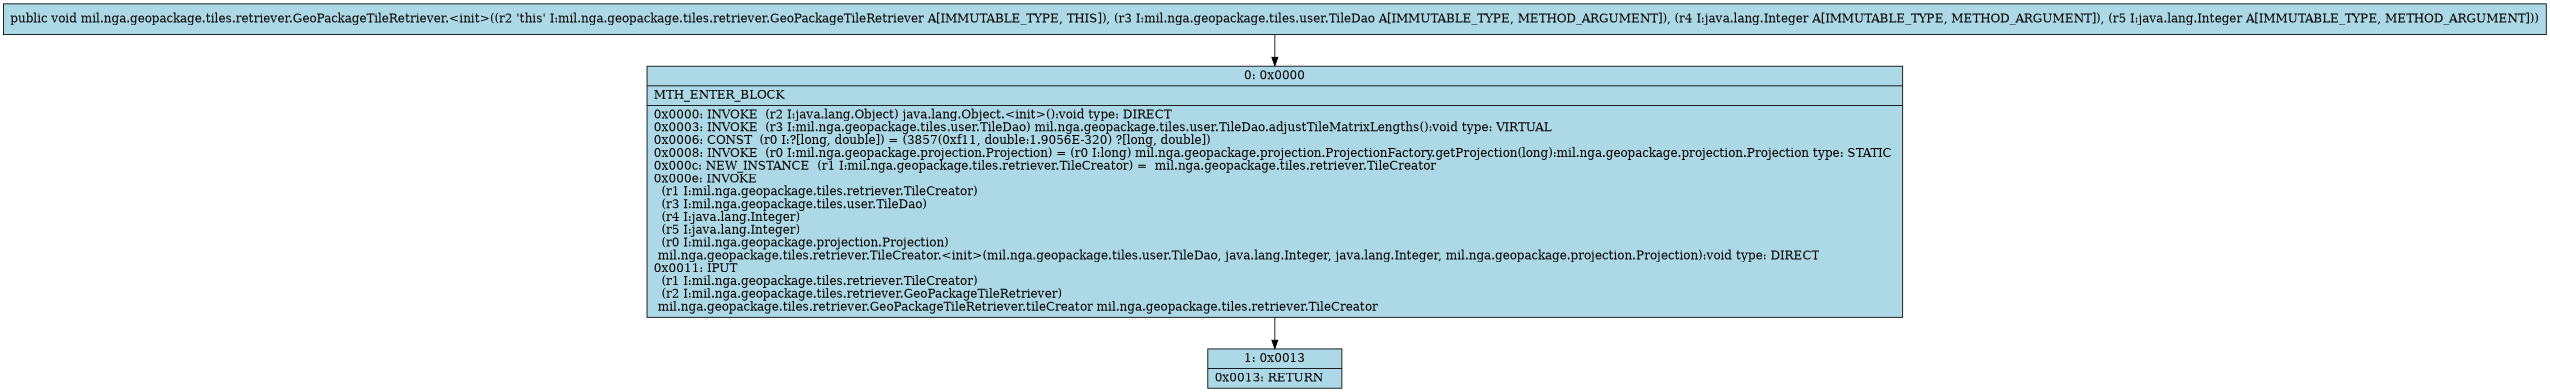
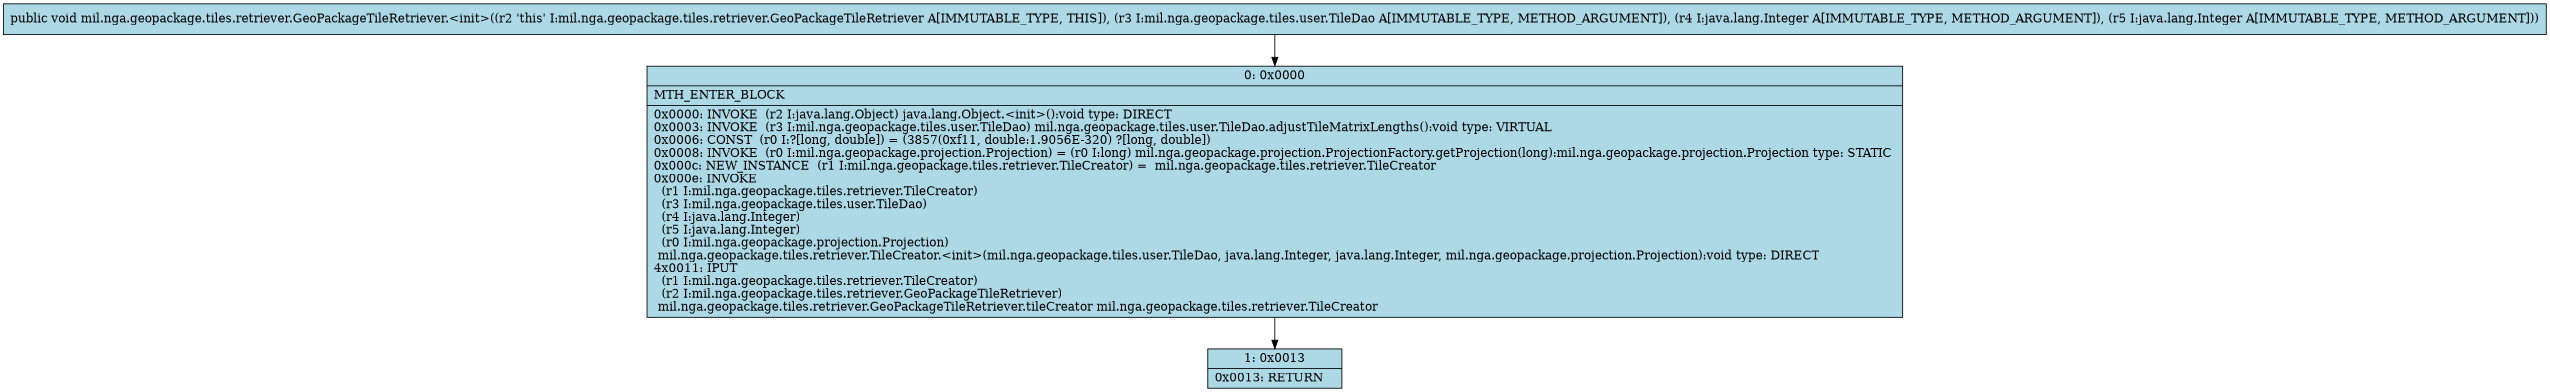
node "0: 0x0000": text "0x0011: IPUT" -> "4x0011: IPUT"
